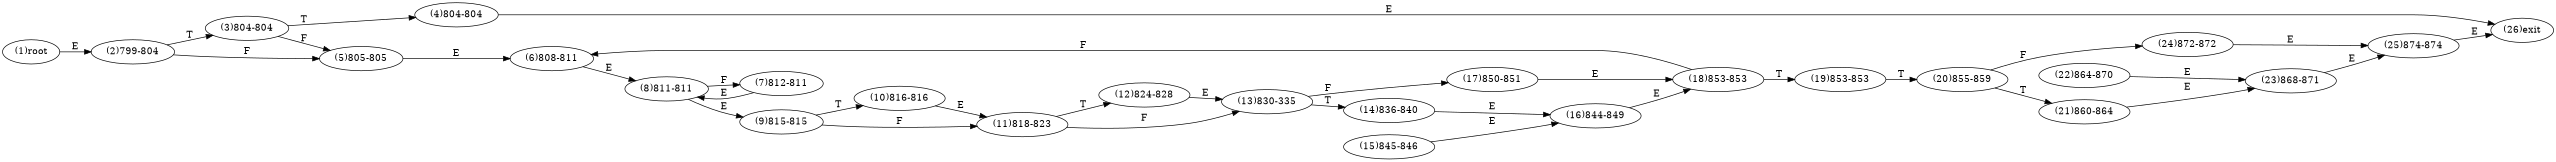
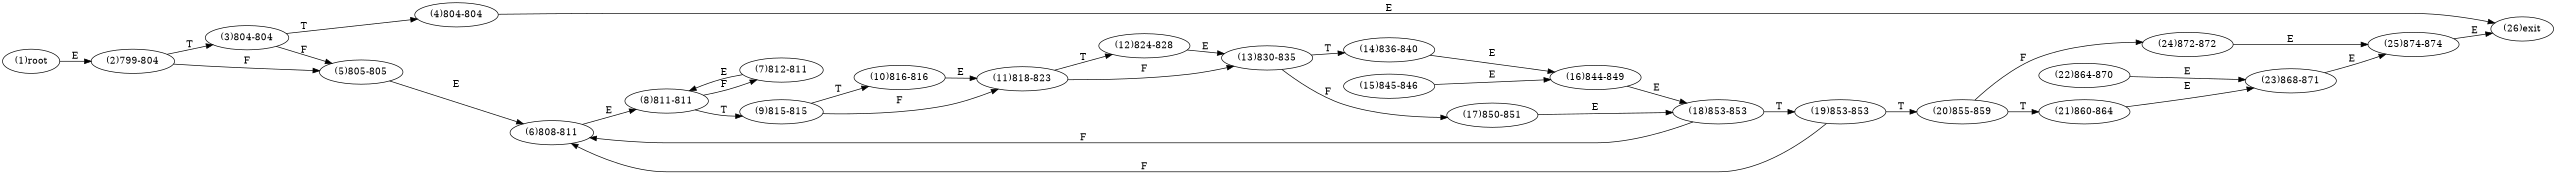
node "(13)830-335": label "(13)830-335" -> "(13)830-835"
edge "(8)811-811" -> "(9)815-815": label "E" -> "T"
edge "(19)853-853" -> "(6)808-811": added, label "F"
